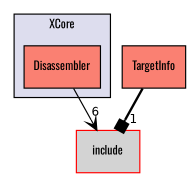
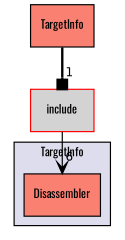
cluster "XCore": label "XCore" -> "TargetInfo"
edge "Disassembler" -> "include": reversed
